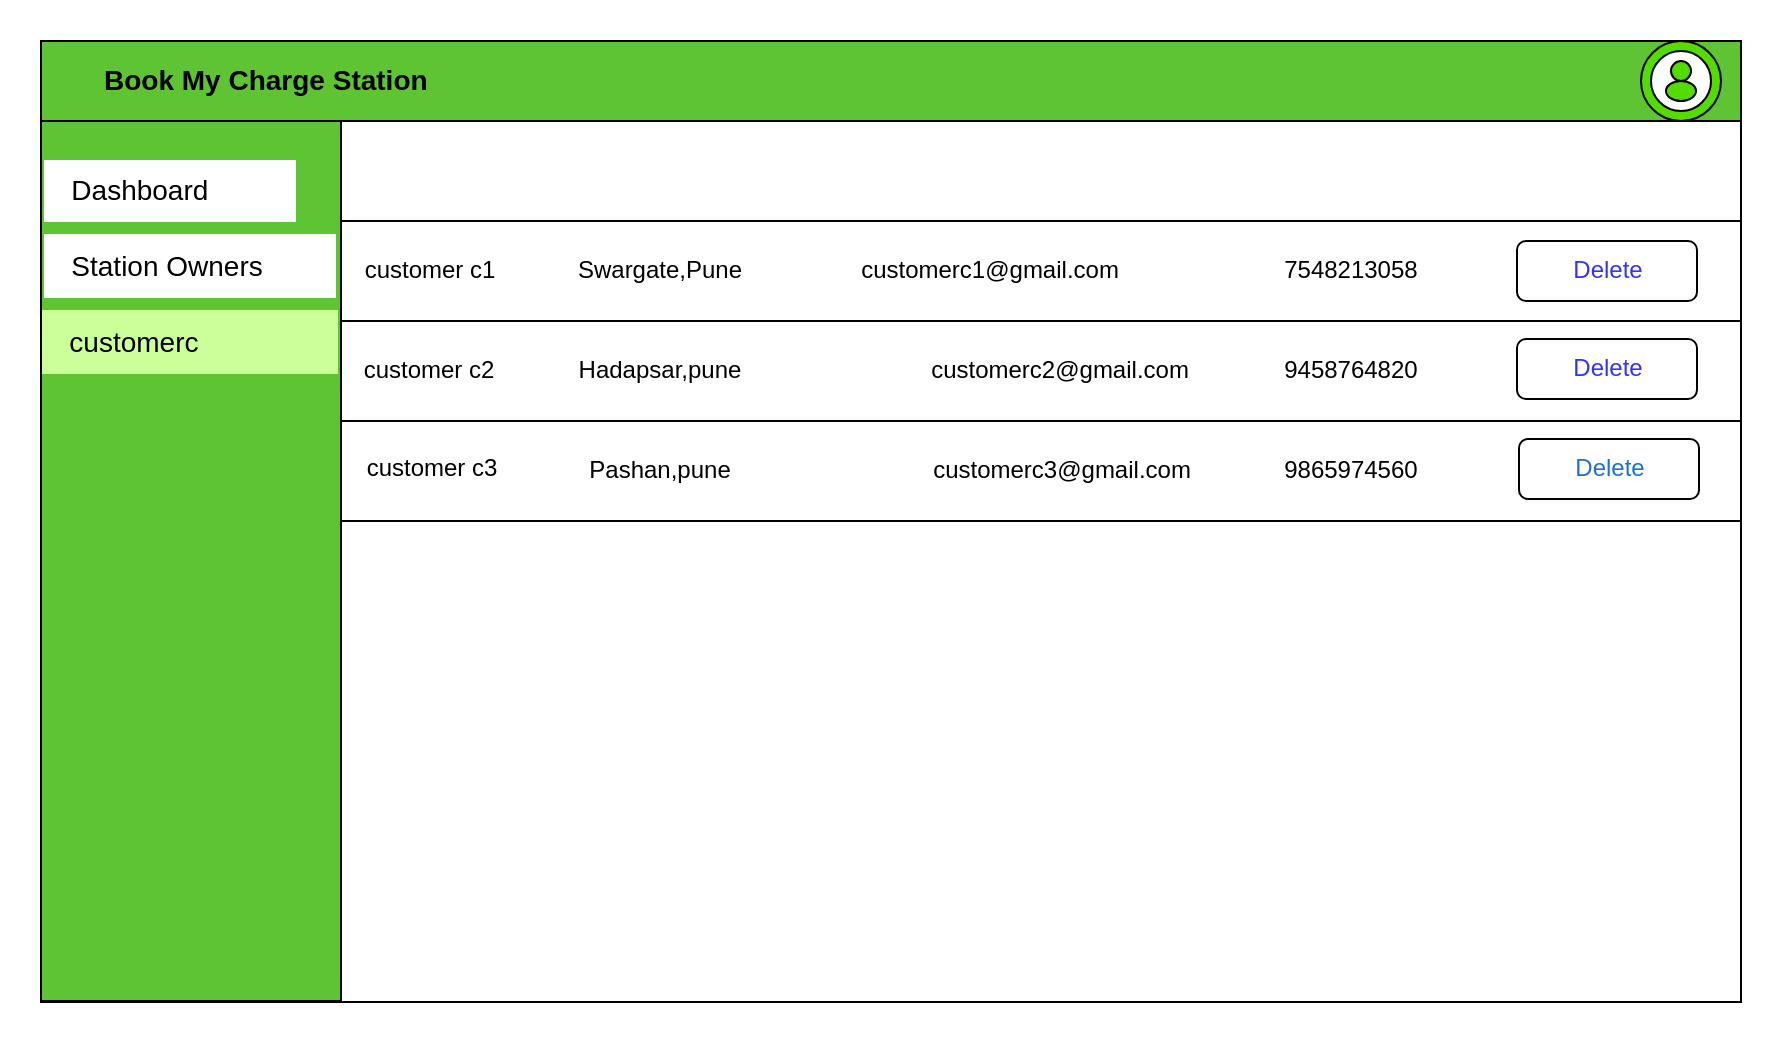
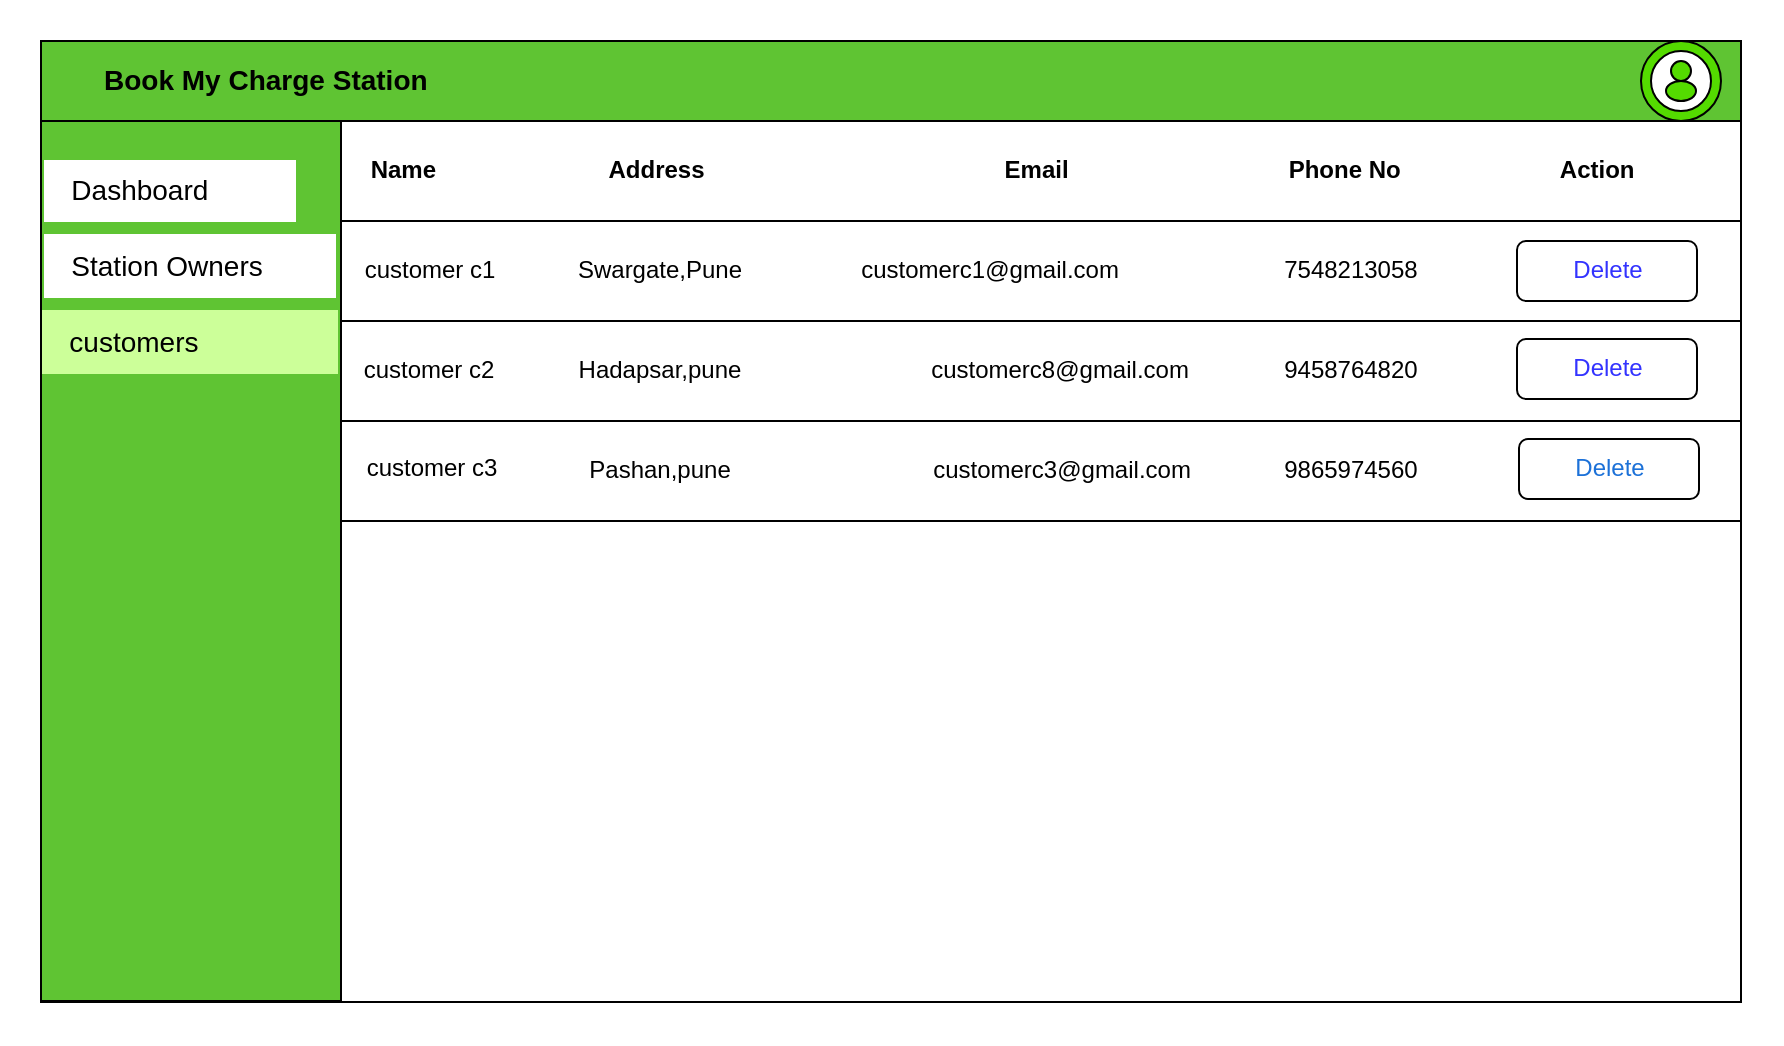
node "Name Address Email Phone No Action": added
node "customerc": label "customerc" -> "customers"
node "customerc2@gmail.com": label "customerc2@gmail.com" -> "customerc8@gmail.com"
